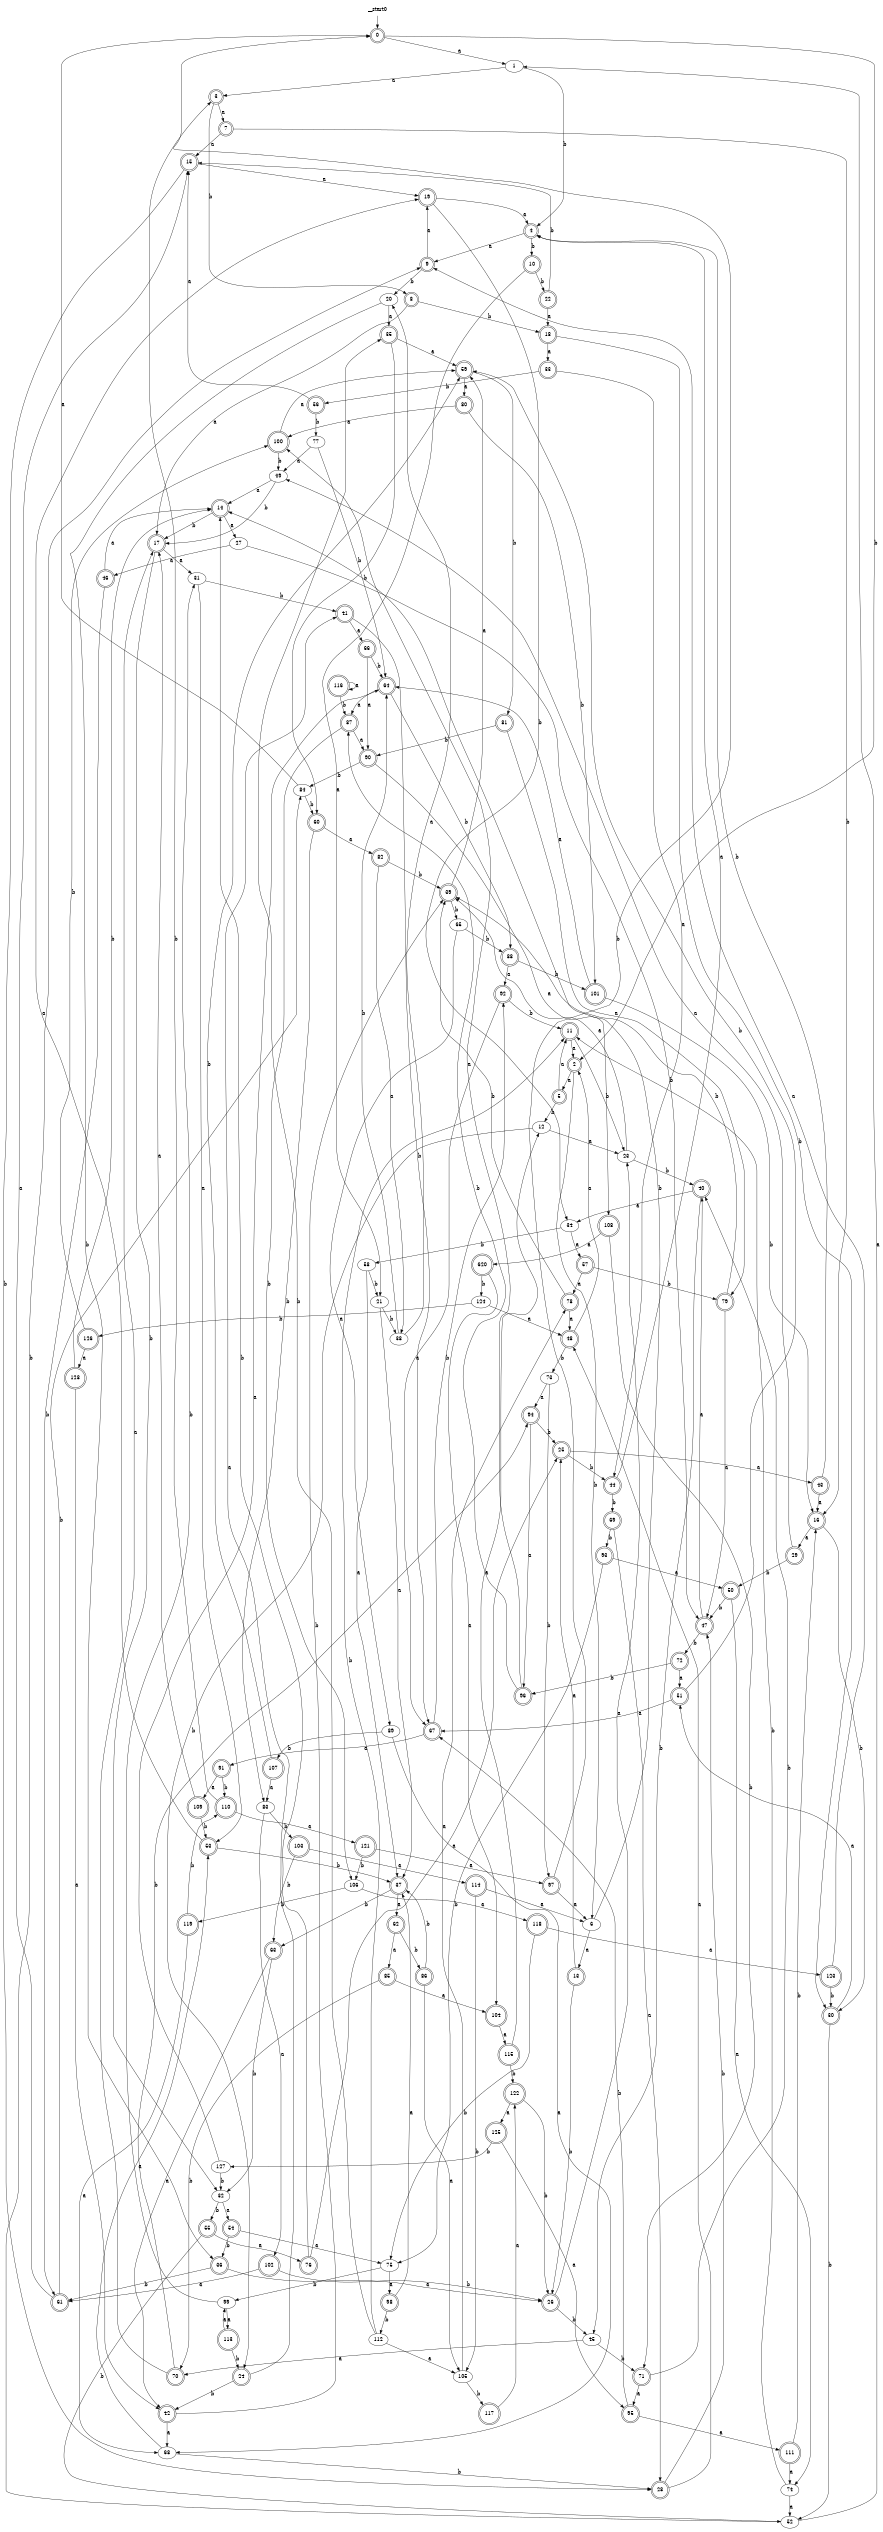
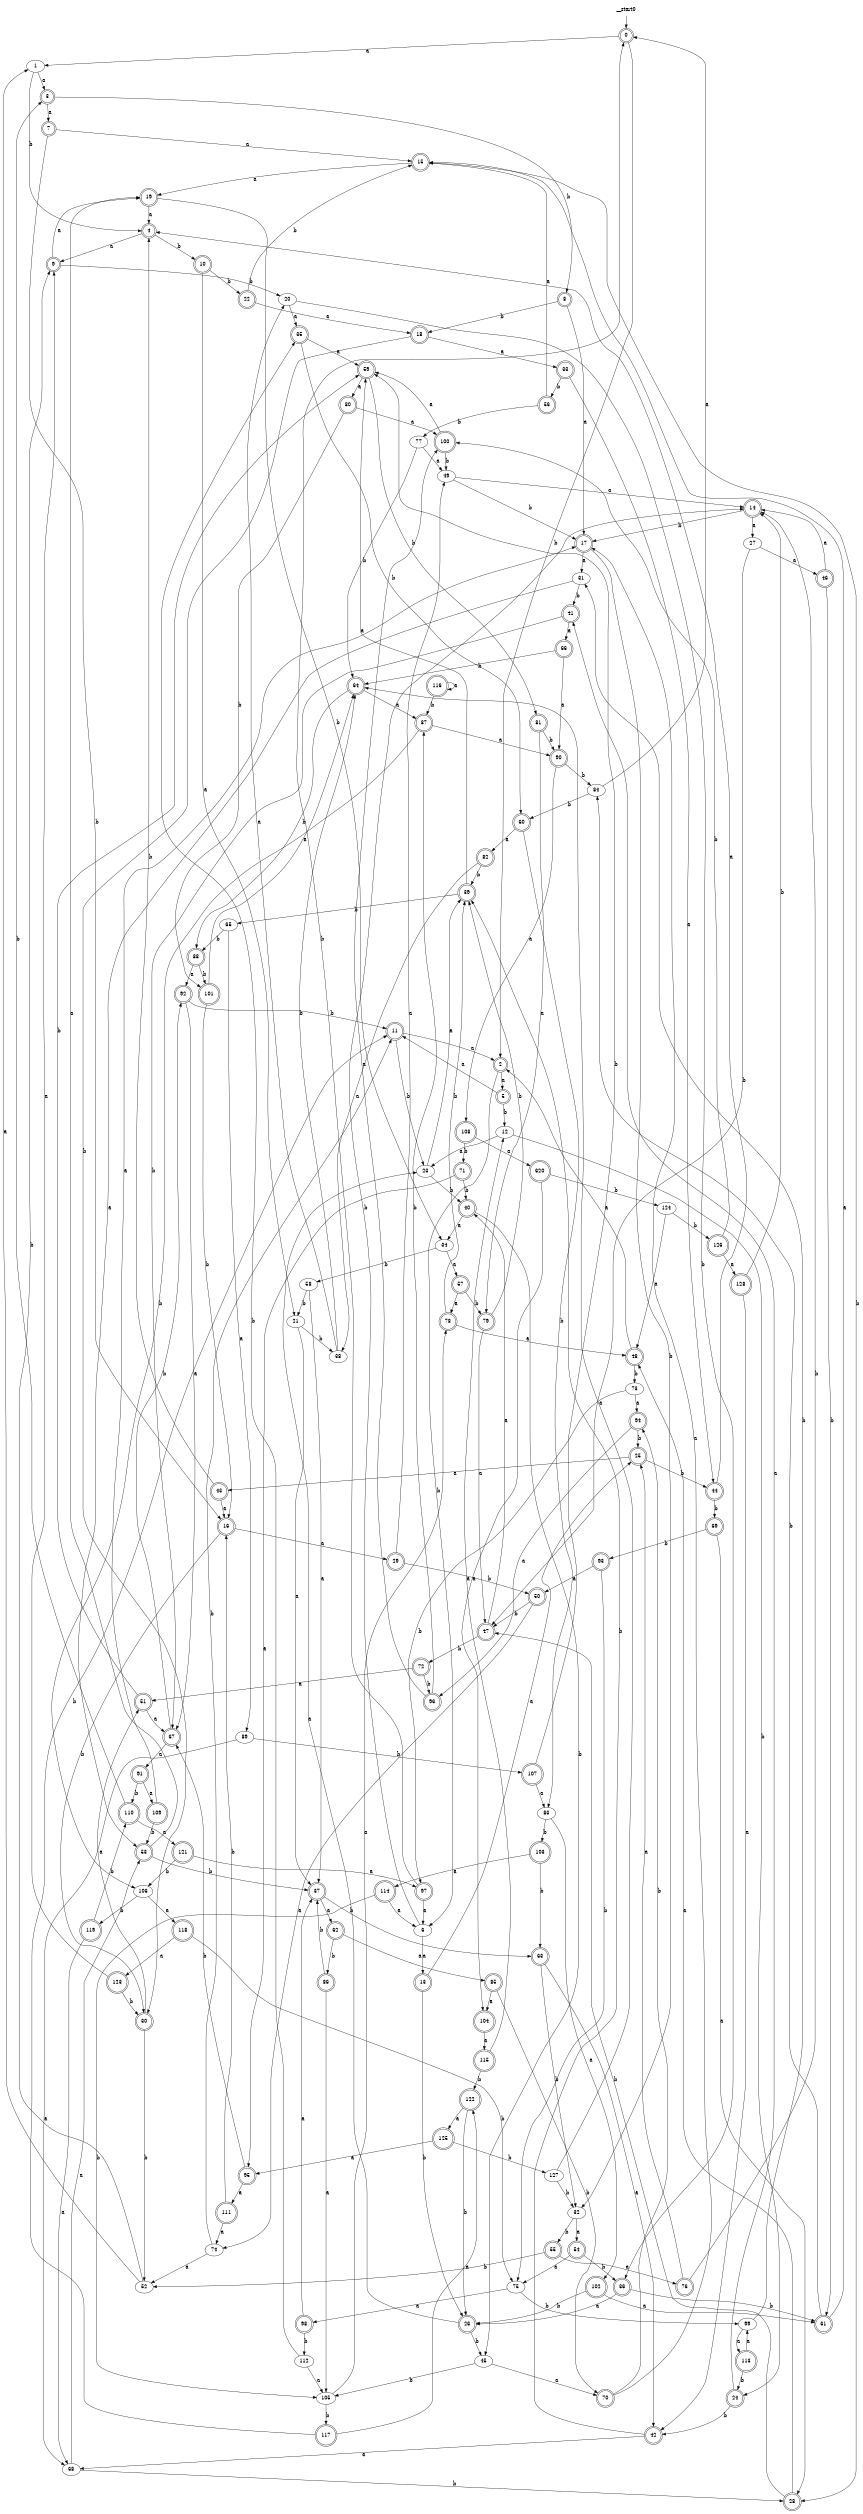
edge "112" -> "11": now "117" -> "11"
edge "45" -> "71": now "45" -> "105"
